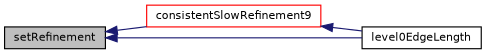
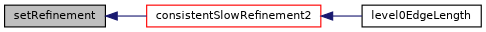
node "consistentSlowRefinement9": label "consistentSlowRefinement9" -> "consistentSlowRefinement2"
edge "level0EdgeLength" -> "setRefinement": removed
